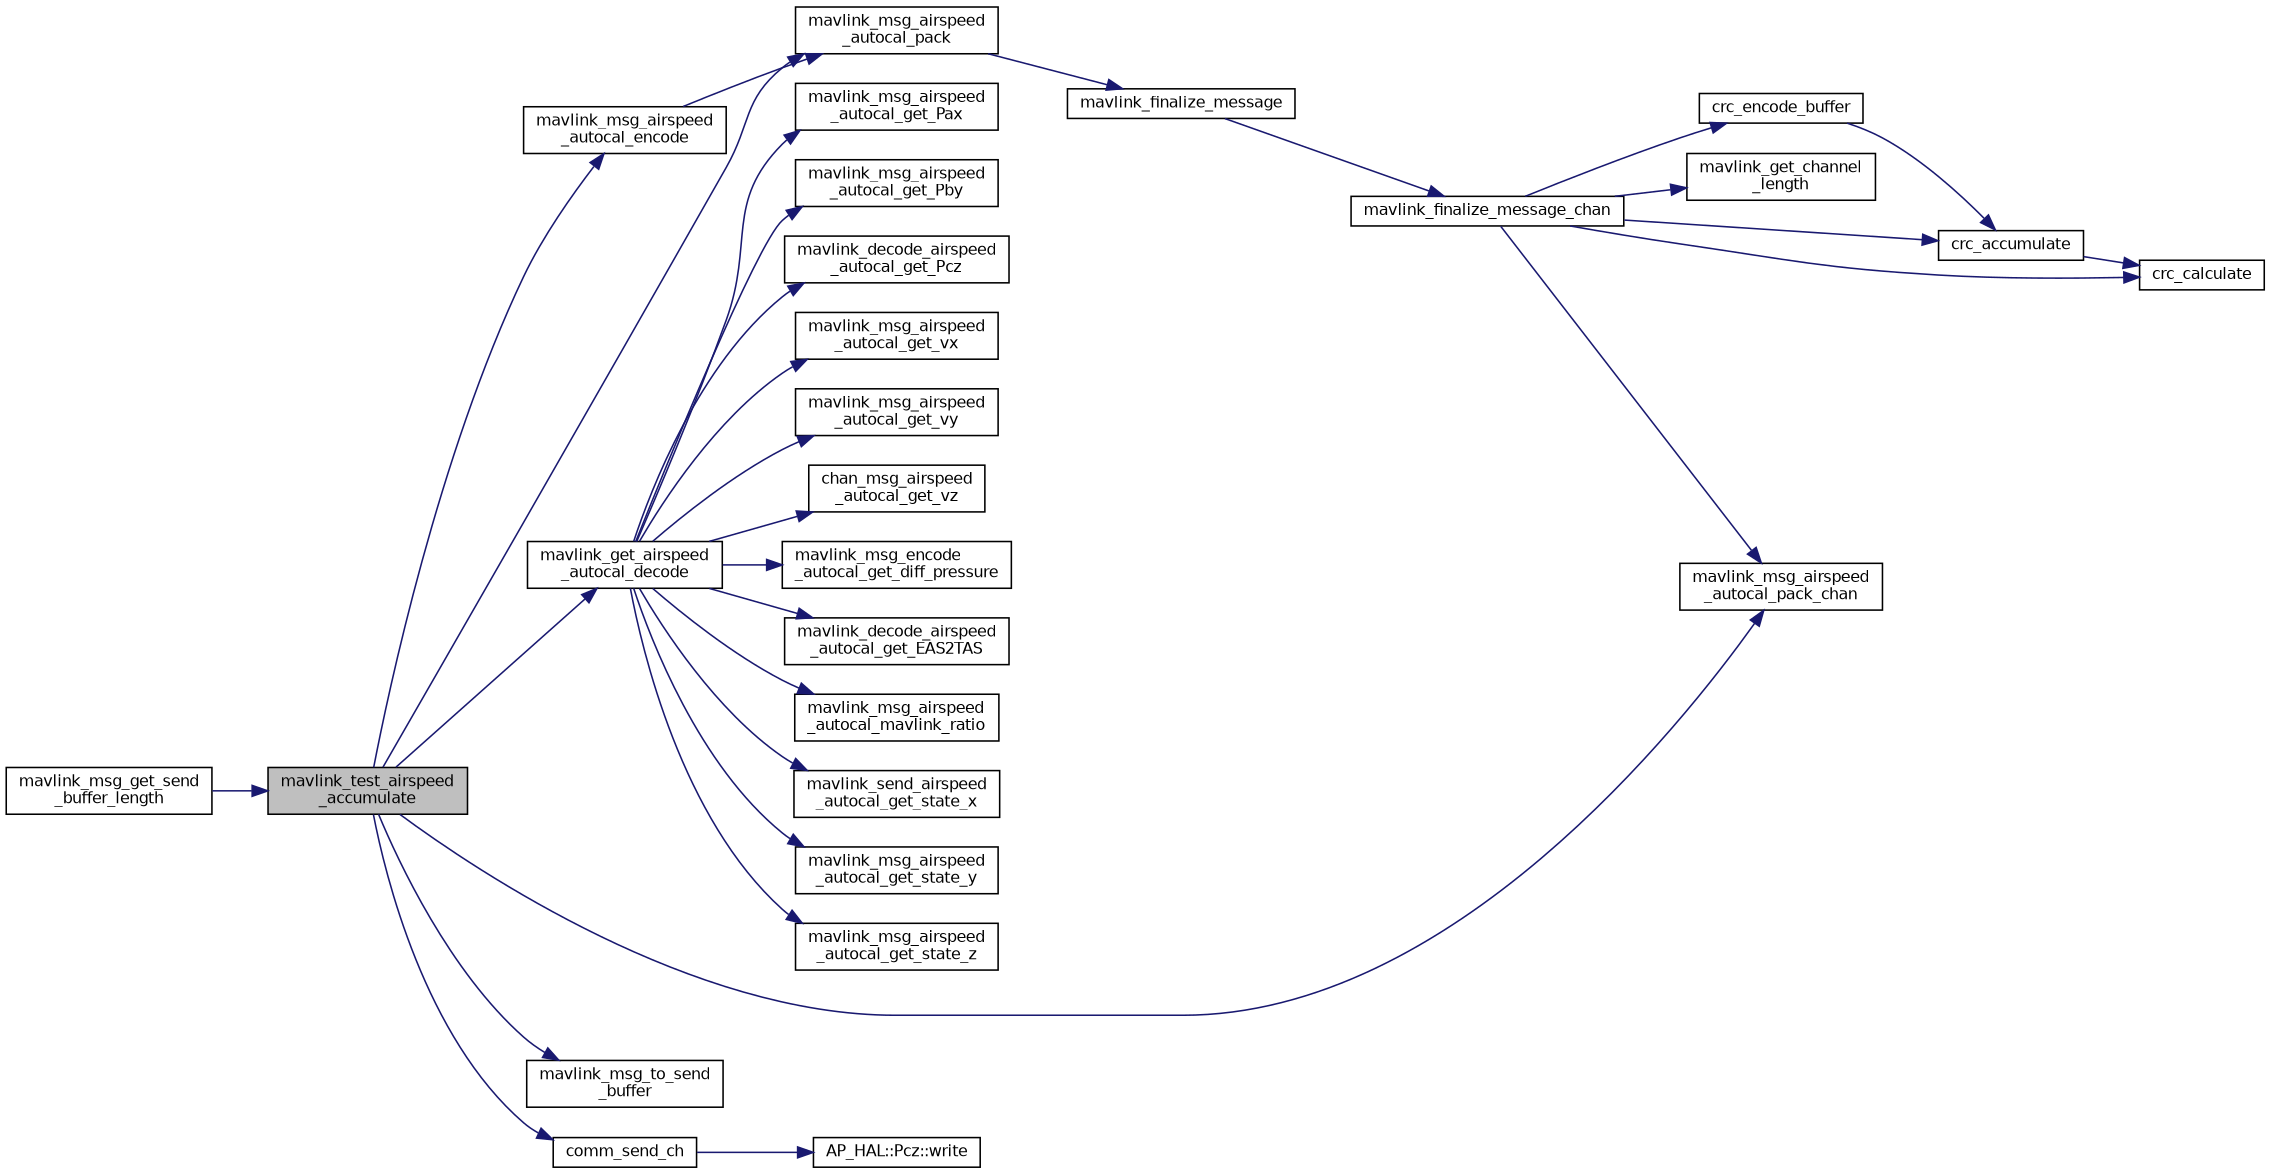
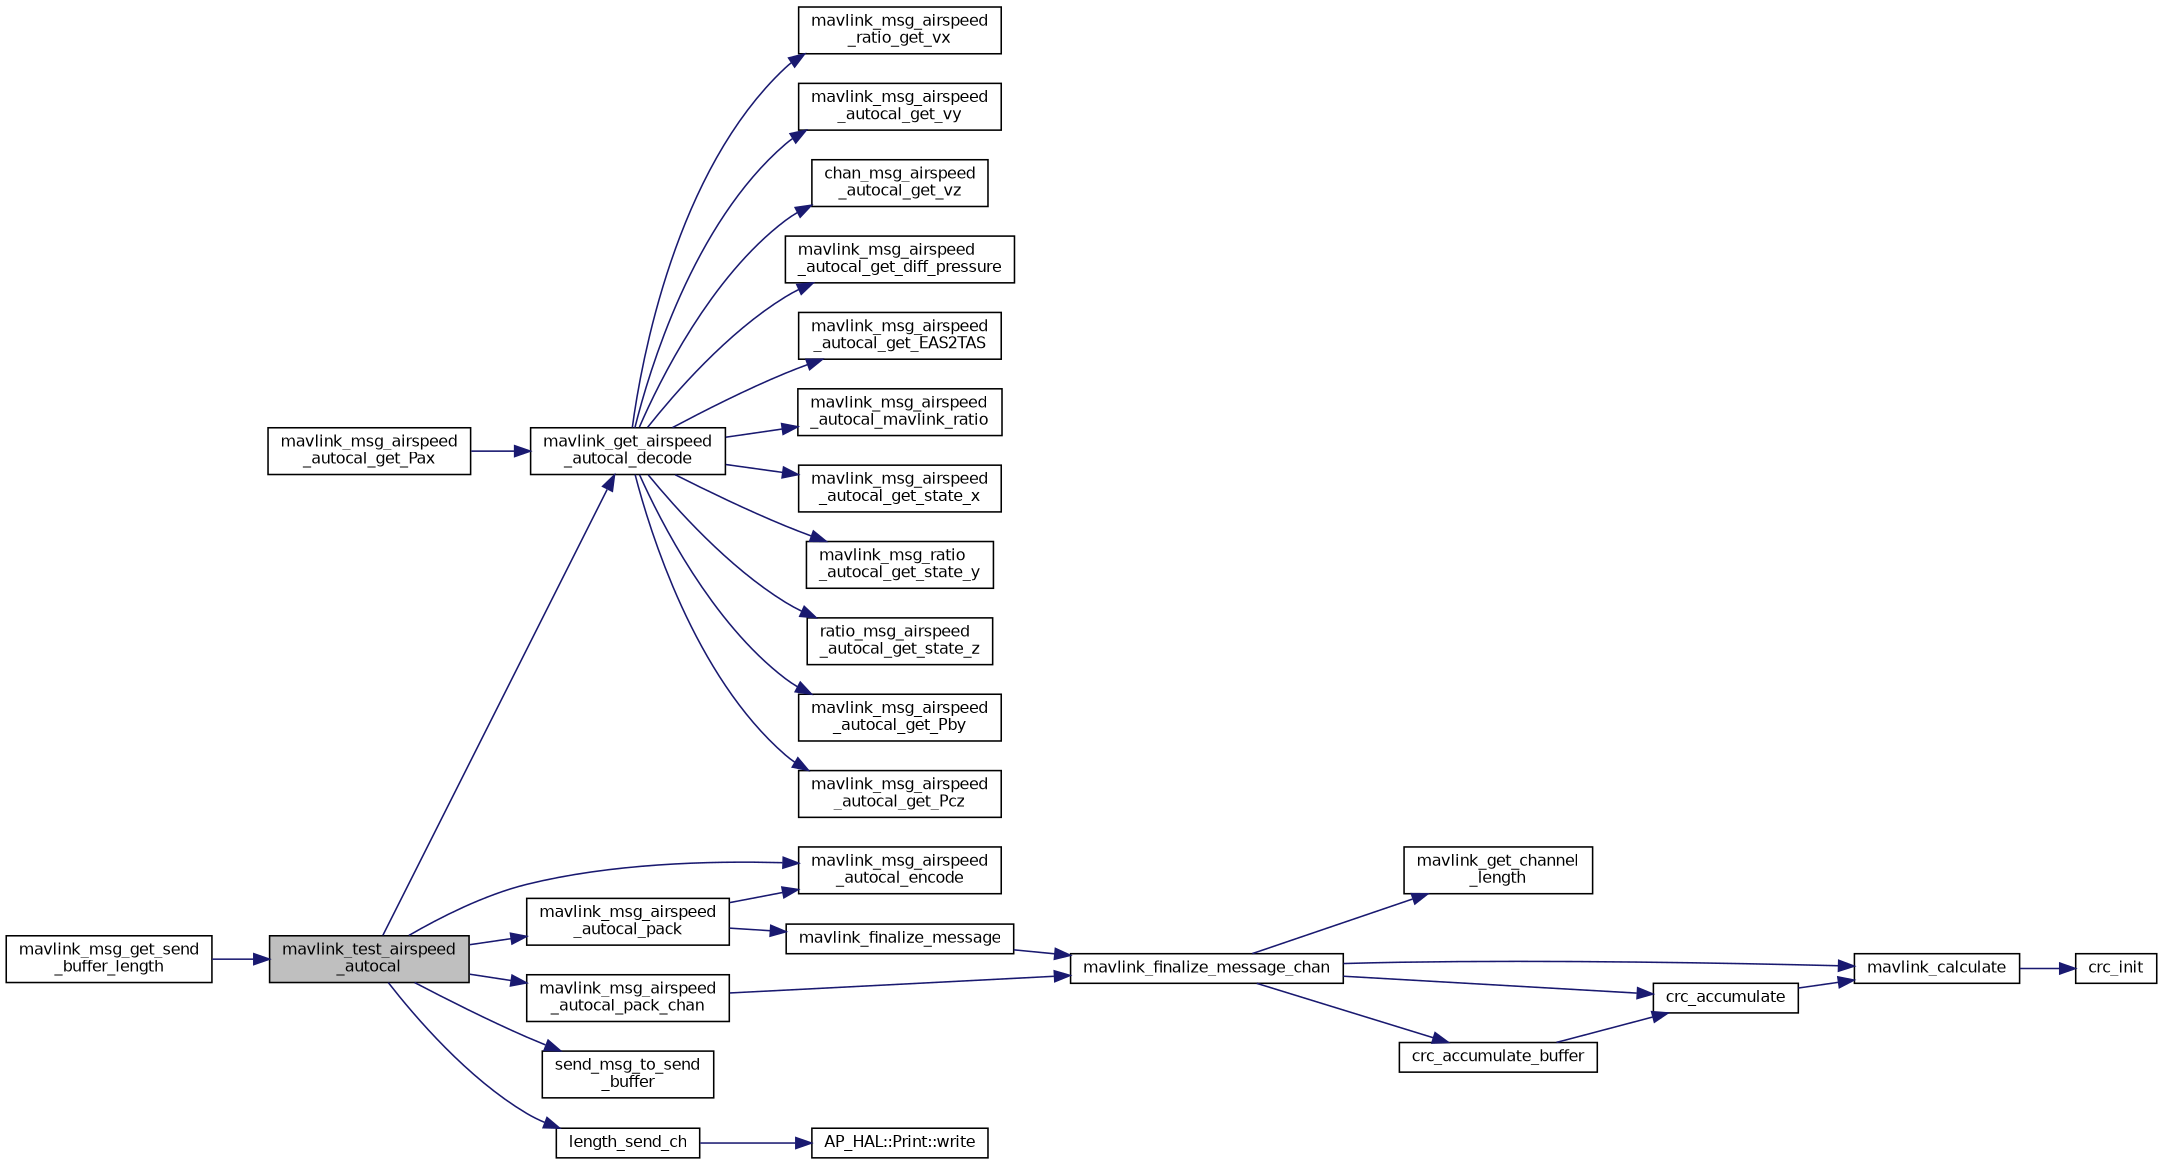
edge "mavlink_msg_airspeed _autocal_encode" -> "mavlink_msg_airspeed _autocal_pack": reversed
node "crc_encode_buffer": label "crc_encode_buffer" -> "crc_accumulate_buffer"
node "mavlink_decode_airspeed _autocal_get_Pcz": label "mavlink_decode_airspeed _autocal_get_Pcz" -> "mavlink_msg_airspeed _autocal_get_Pcz"
node "crc_calculate": label "crc_calculate" -> "mavlink_calculate"
edge "mavlink_get_airspeed _autocal_decode" -> "mavlink_msg_airspeed _autocal_get_Pax": reversed
node "mavlink_msg_airspeed _autocal_get_vx": label "mavlink_msg_airspeed _autocal_get_vx" -> "mavlink_msg_airspeed _ratio_get_vx"
edge "mavlink_finalize_message_chan" -> "mavlink_msg_airspeed _autocal_pack_chan": reversed
node "mavlink_msg_encode _autocal_get_diff_pressure": label "mavlink_msg_encode _autocal_get_diff_pressure" -> "mavlink_msg_airspeed _autocal_get_diff_pressure"
node "mavlink_decode_airspeed _autocal_get_EAS2TAS": label "mavlink_decode_airspeed _autocal_get_EAS2TAS" -> "mavlink_msg_airspeed _autocal_get_EAS2TAS"
node "mavlink_test_airspeed _accumulate": label "mavlink_test_airspeed _accumulate" -> "mavlink_test_airspeed _autocal"
node "mavlink_send_airspeed _autocal_get_state_x": label "mavlink_send_airspeed _autocal_get_state_x" -> "mavlink_msg_airspeed _autocal_get_state_x"
node "mavlink_msg_airspeed _autocal_get_state_y": label "mavlink_msg_airspeed _autocal_get_state_y" -> "mavlink_msg_ratio _autocal_get_state_y"
node "mavlink_msg_airspeed _autocal_get_state_z": label "mavlink_msg_airspeed _autocal_get_state_z" -> "ratio_msg_airspeed _autocal_get_state_z"
node "crc_init": added
node "mavlink_msg_to_send _buffer": label "mavlink_msg_to_send _buffer" -> "send_msg_to_send _buffer"
node "comm_send_ch": label "comm_send_ch" -> "length_send_ch"
node "AP_HAL::Pcz::write": label "AP_HAL::Pcz::write" -> "AP_HAL::Print::write"
